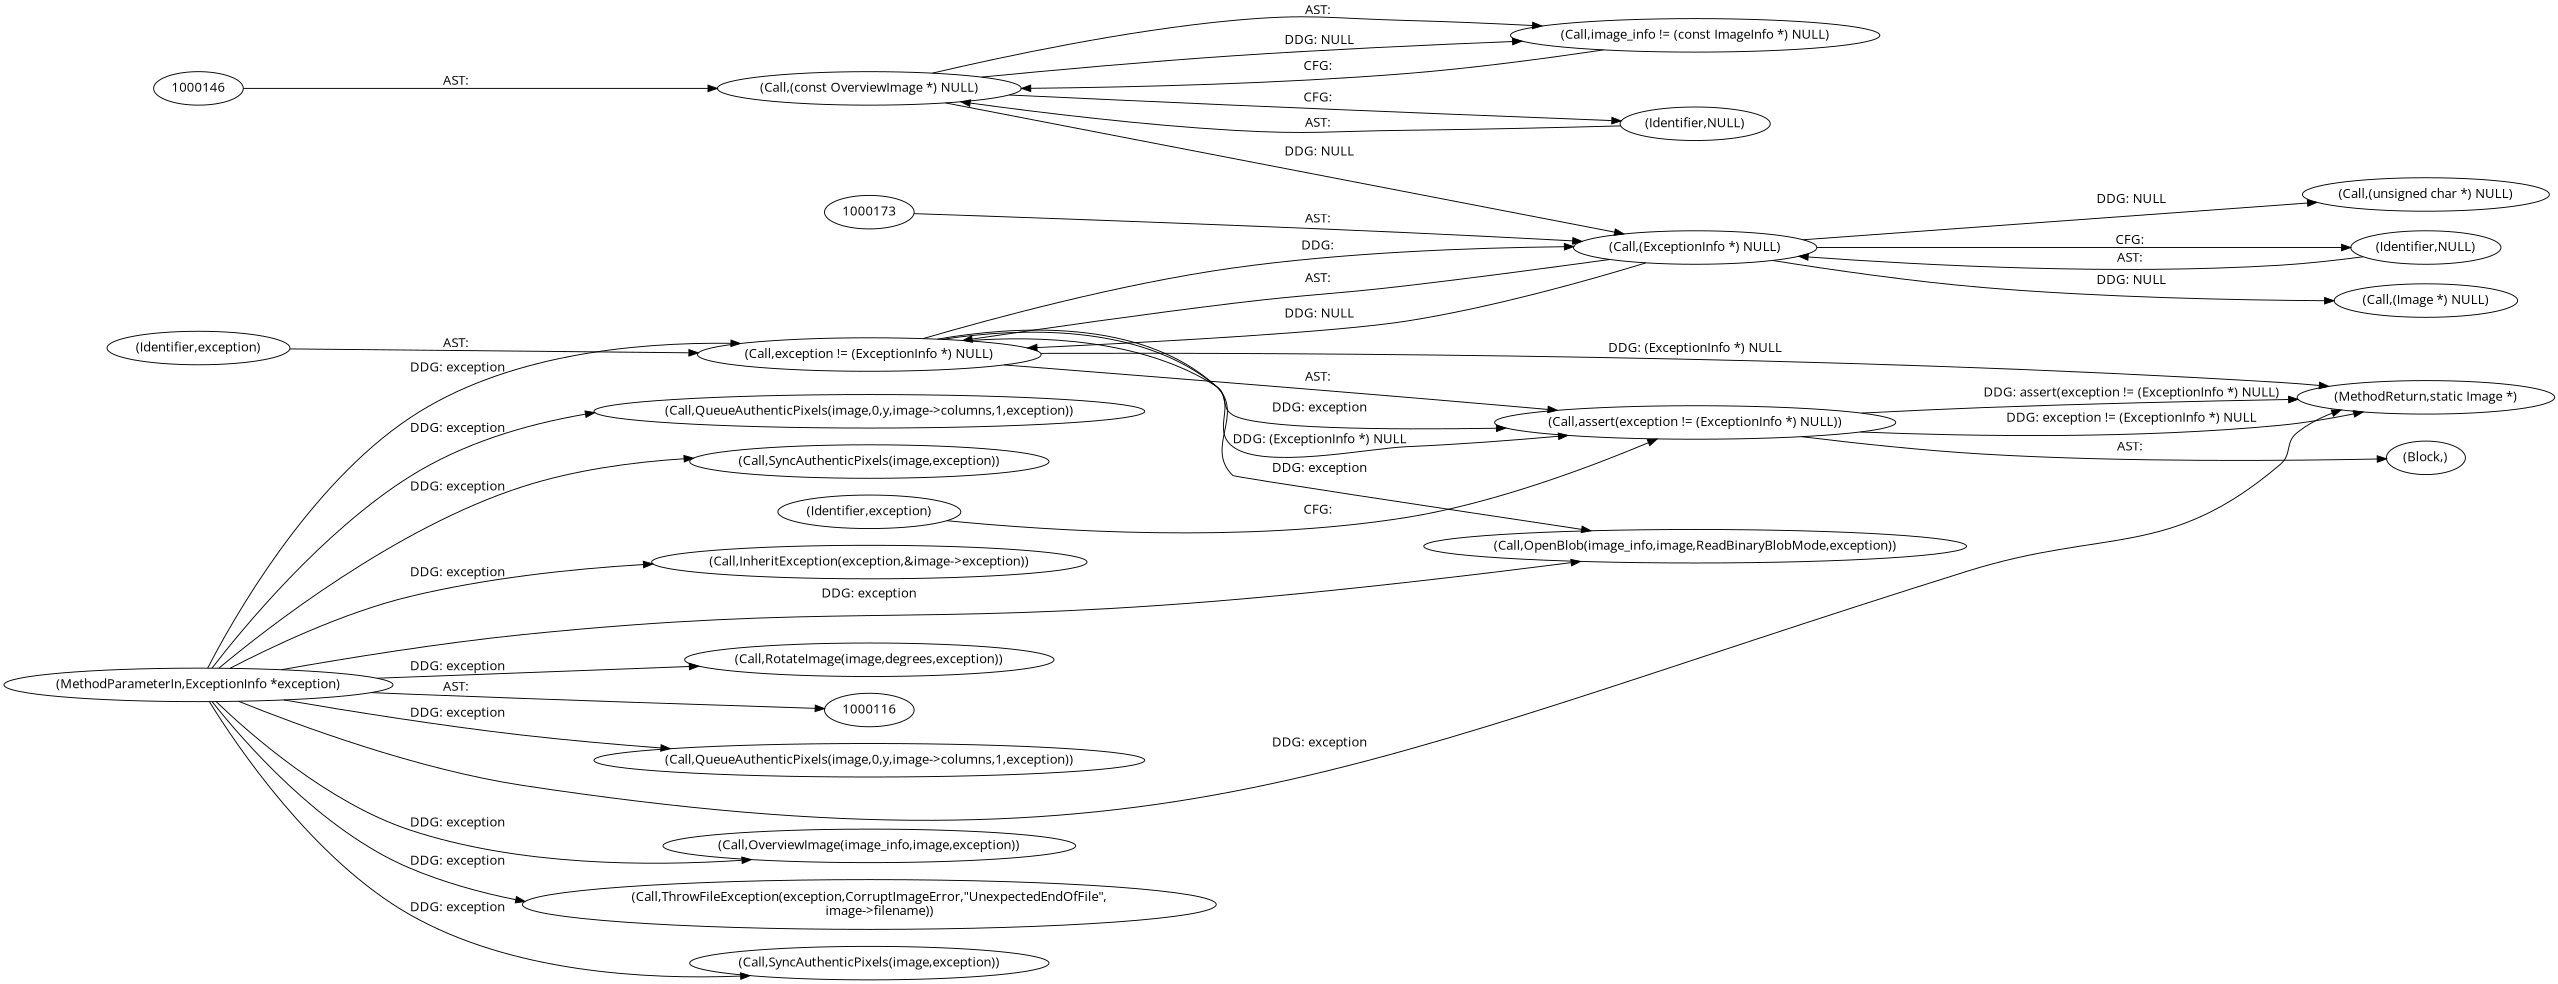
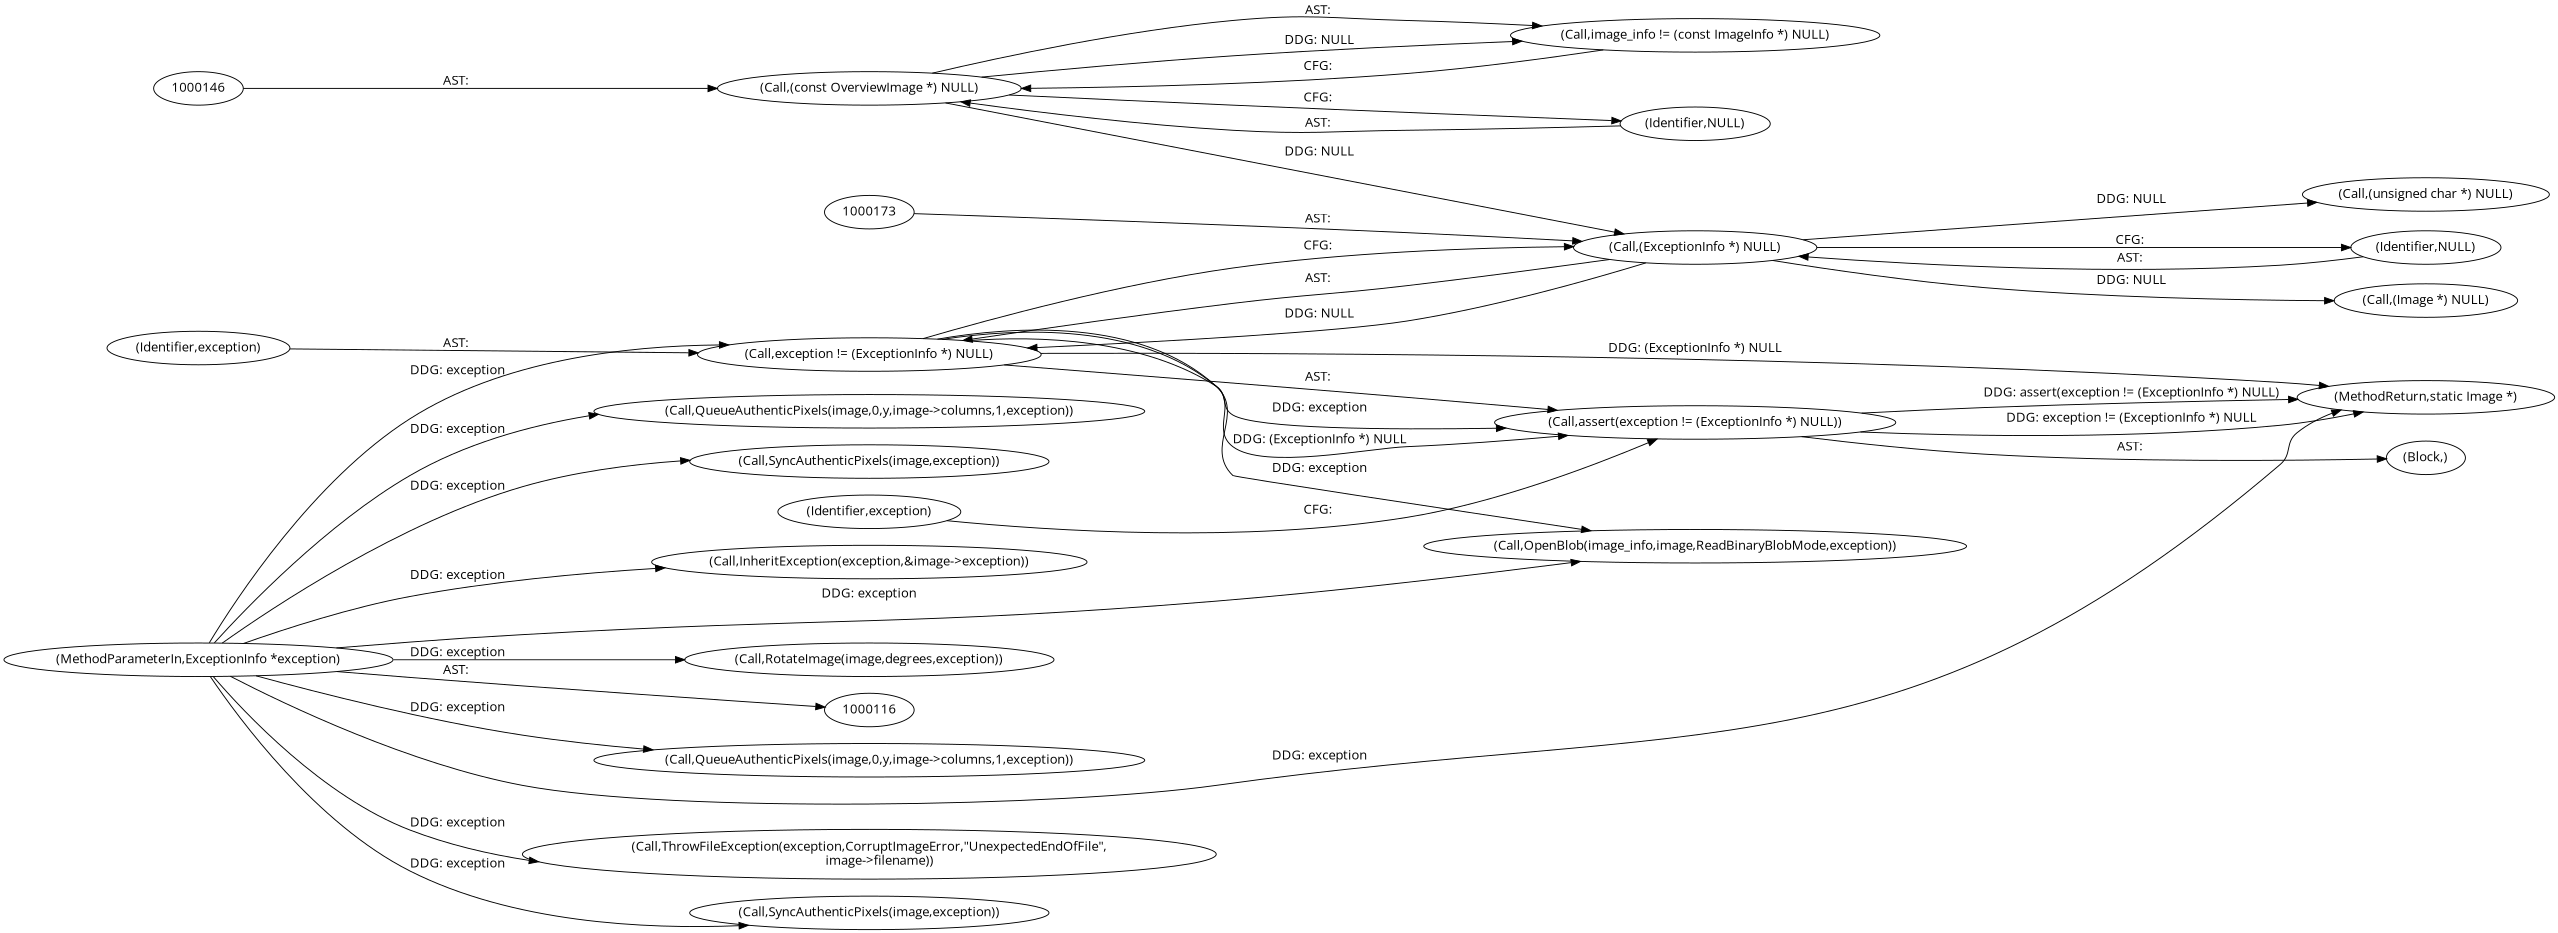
edge "(Call,exception != (ExceptionInfo *) NULL)" -> "(Call,(ExceptionInfo *) NULL)": label "DDG: " -> "CFG: "
node "(Call,OverviewImage(image_info,image,exception))": removed
